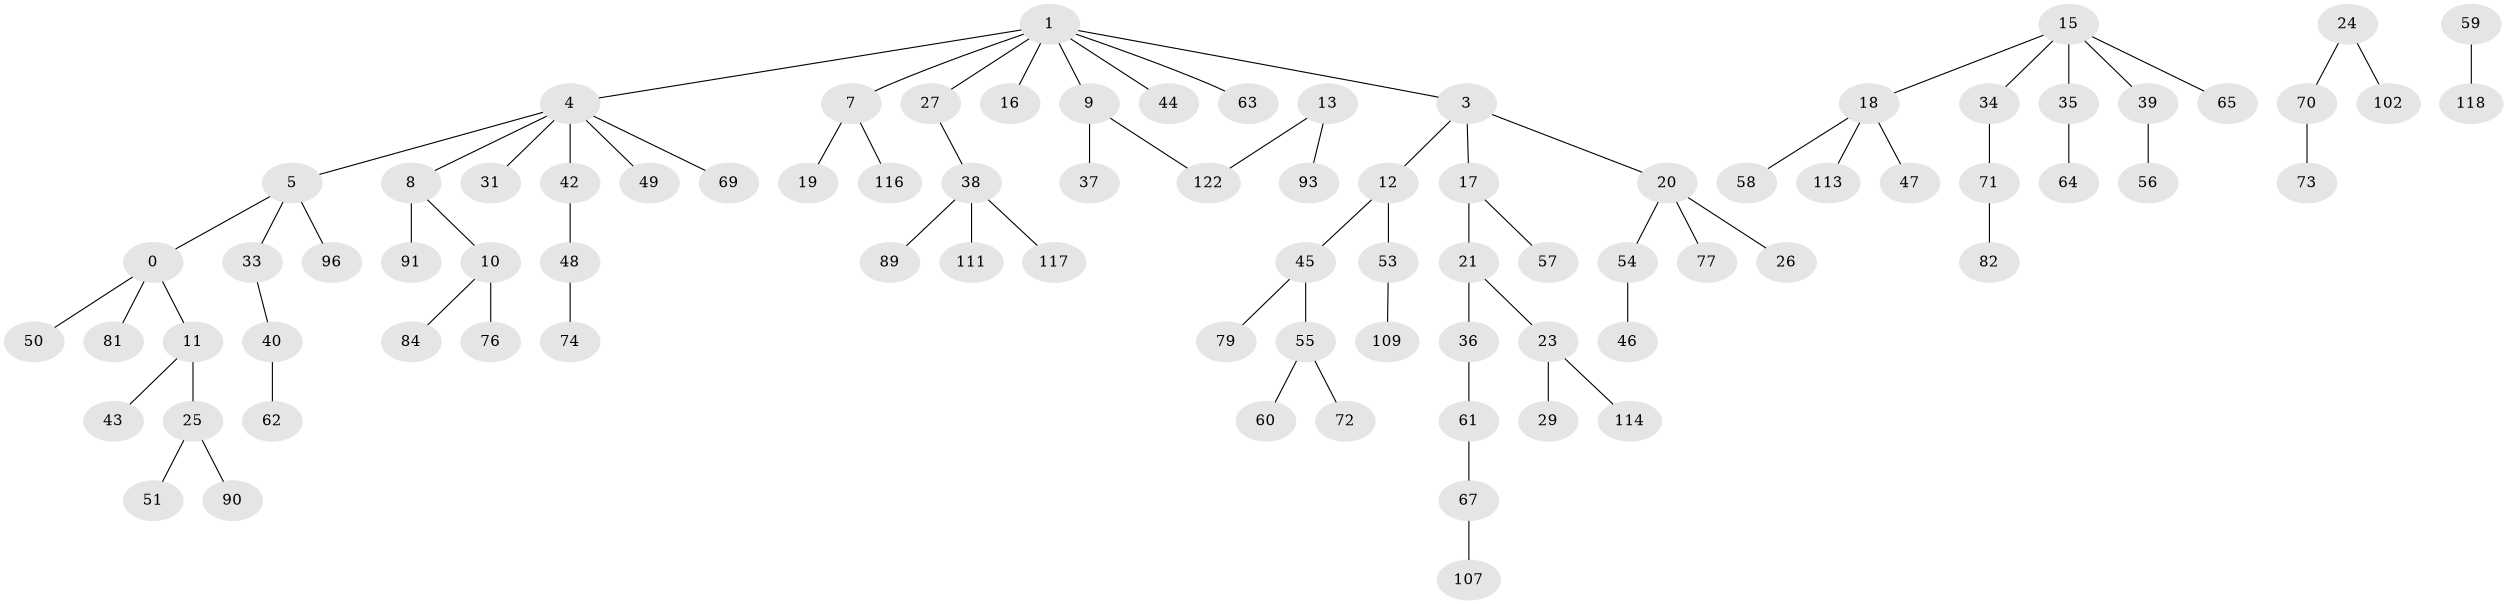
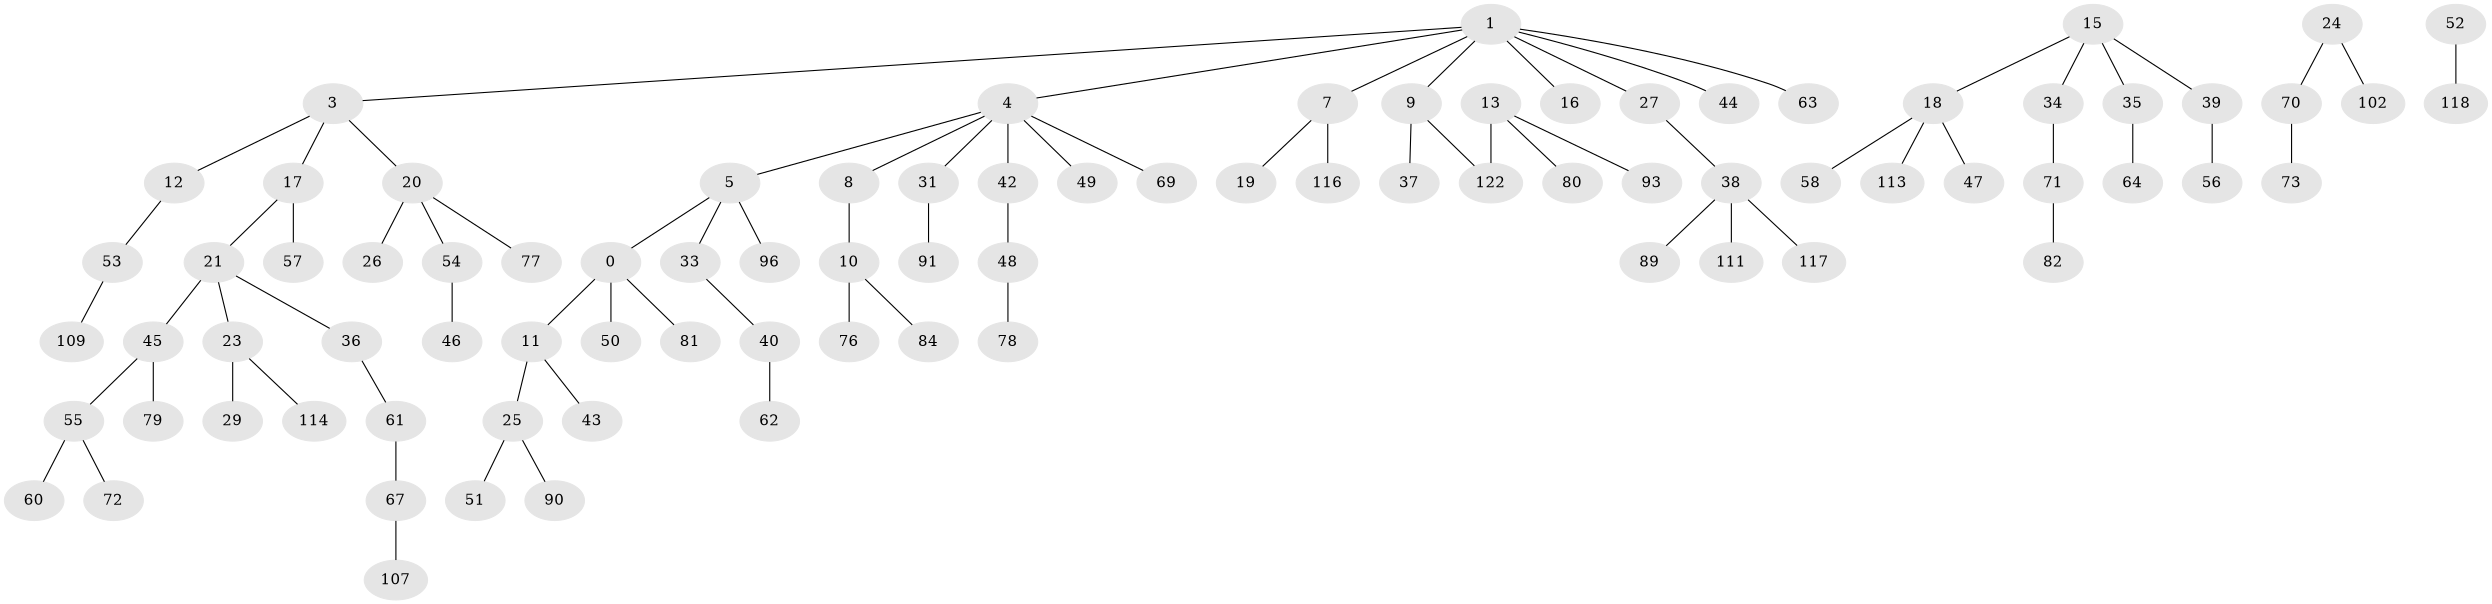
node "59": label "59" -> "52"
node "65": removed
node "80": added
edge "8" -- "91": now "31" -- "91"
edge "12" -- "45": now "21" -- "45"
node "74": label "74" -> "78"
